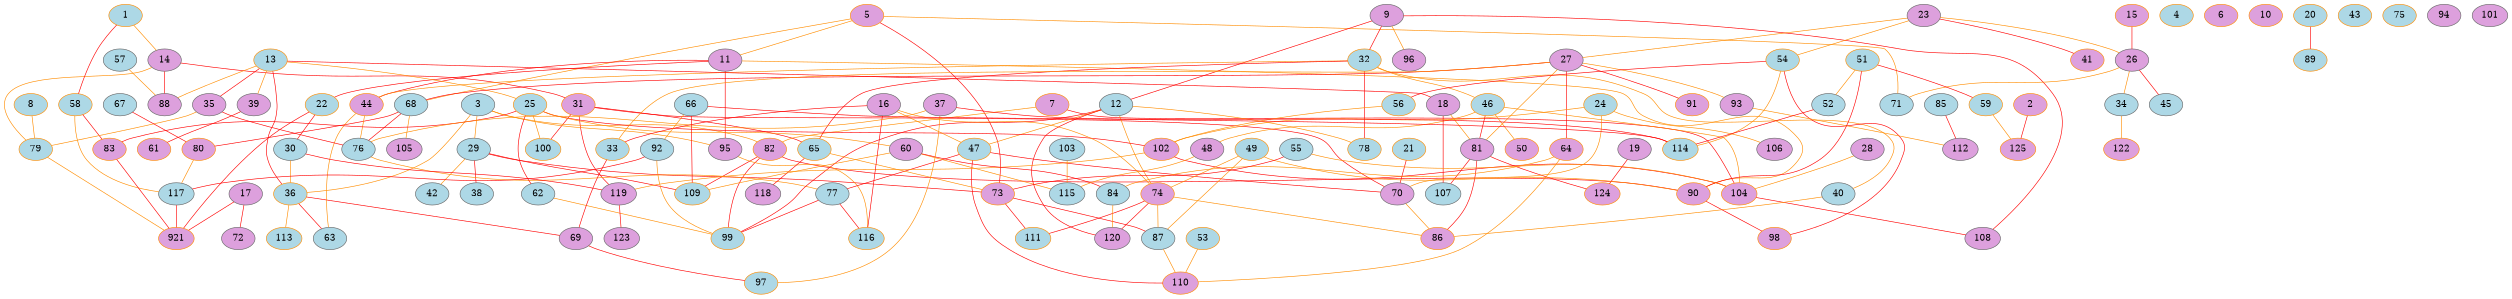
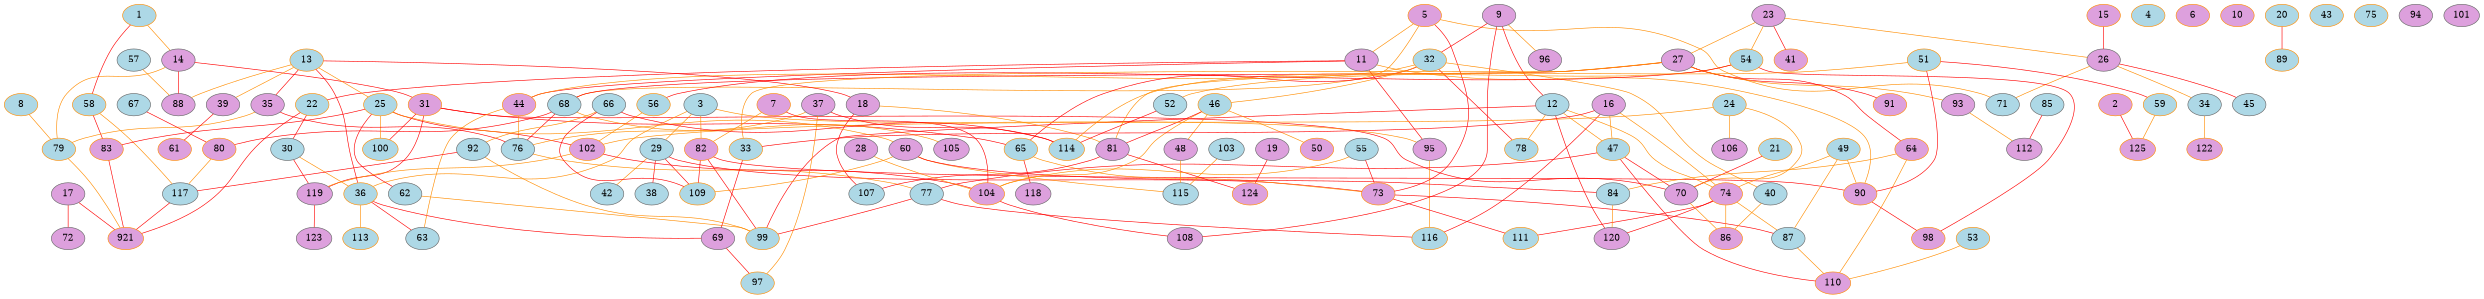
edge "81" -- "86": removed
